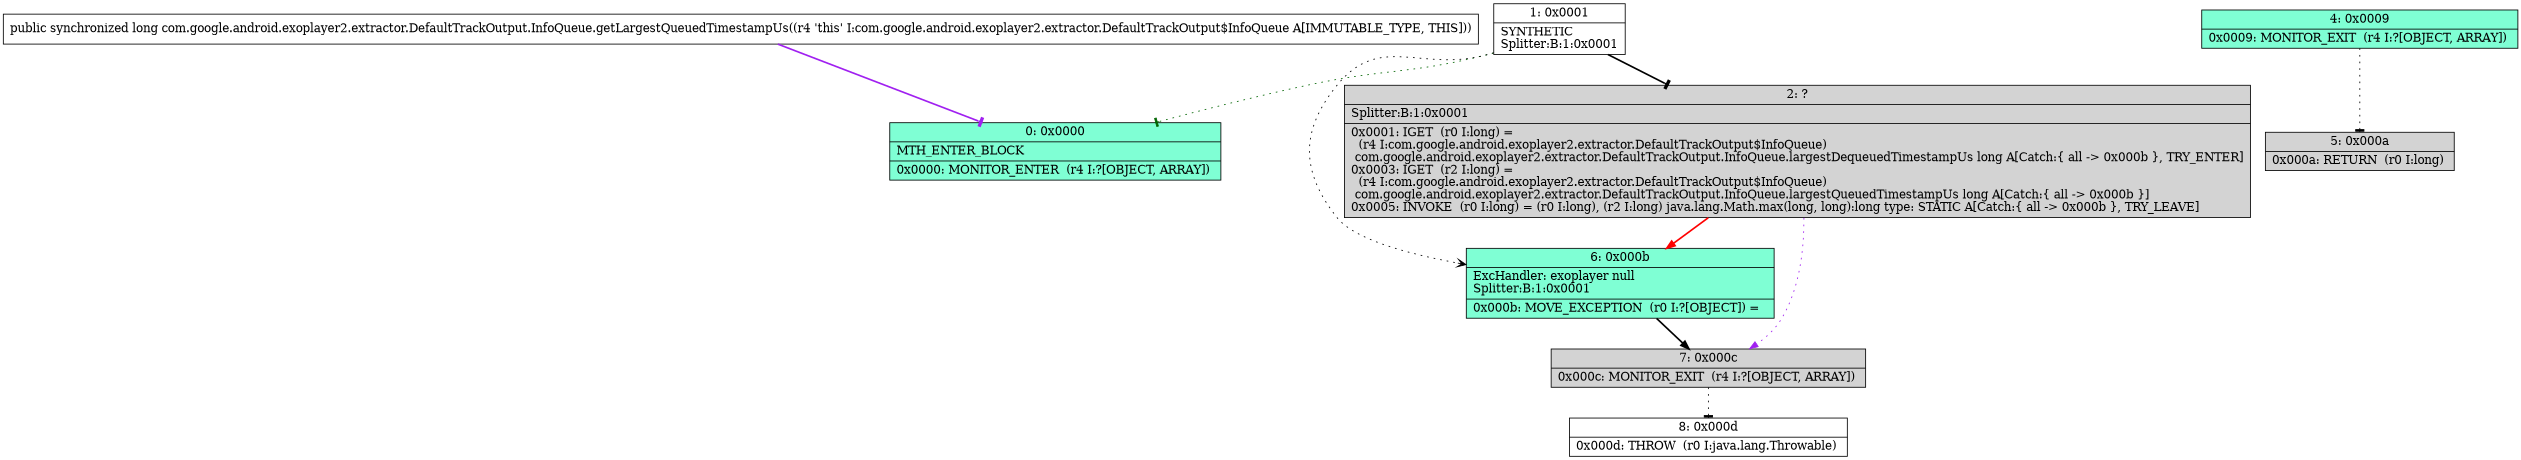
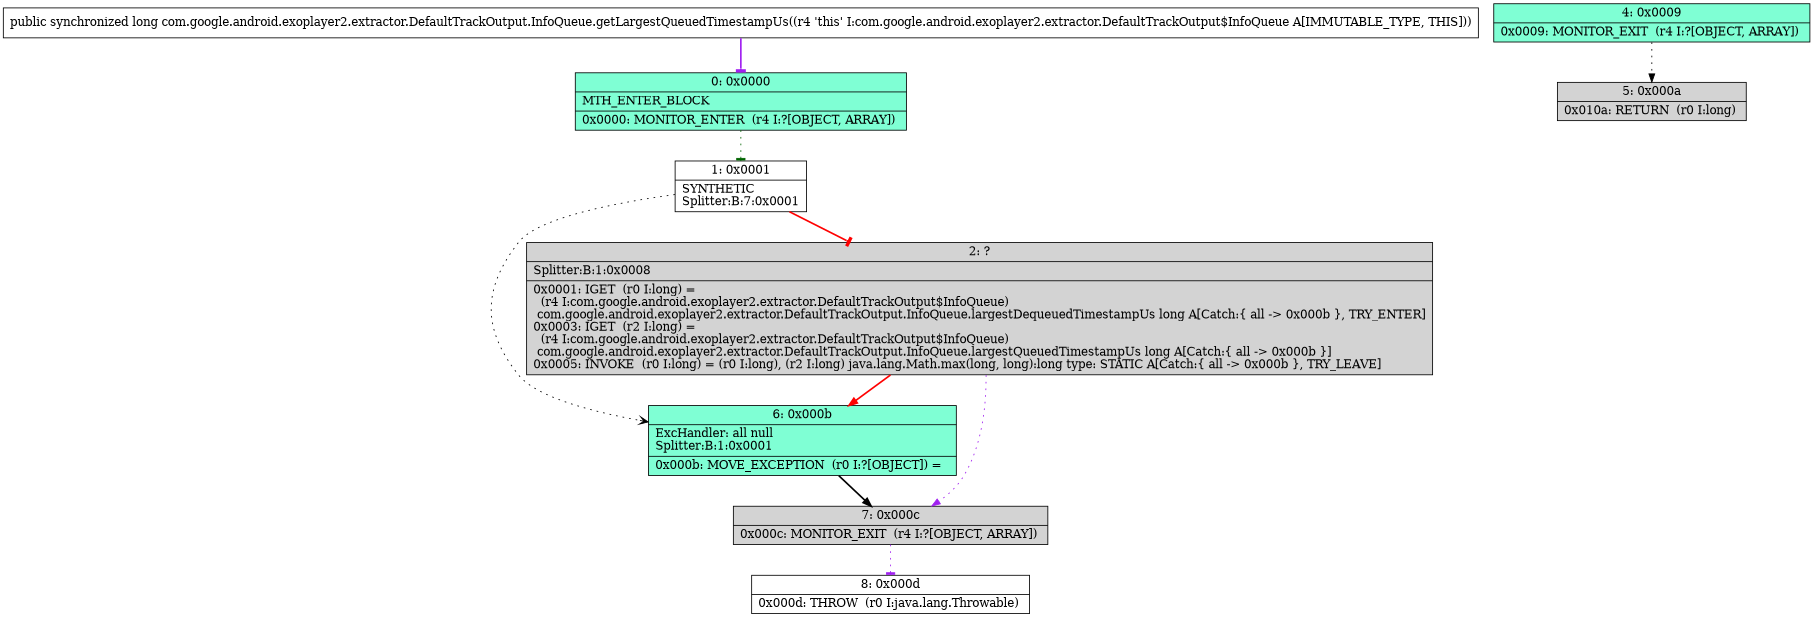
node "1: 0x0001": text "Splitter:B:1:0x0001" -> "Splitter:B:7:0x0001"
edge "1: 0x0001" -> "2: ?": color black -> red
edge "1: 0x0001" -> "0: 0x0000": reversed
edge "4: 0x0009" -> "5: 0x000a": arrowhead tee -> normal
node "2: ?": text "Splitter:B:1:0x0001" -> "Splitter:B:1:0x0008"
node "5: 0x000a": text "0x000a: RETURN  (r0 I:long)" -> "0x010a: RETURN  (r0 I:long)"
node "6: 0x000b": text "ExcHandler: exoplayer null" -> "ExcHandler: all null"
edge "7: 0x000c" -> "8: 0x000d": color black -> purple
